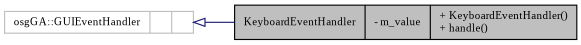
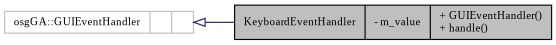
node "KeyboardEventHandler": text "+ KeyboardEventHandler()" -> "+ GUIEventHandler()"
